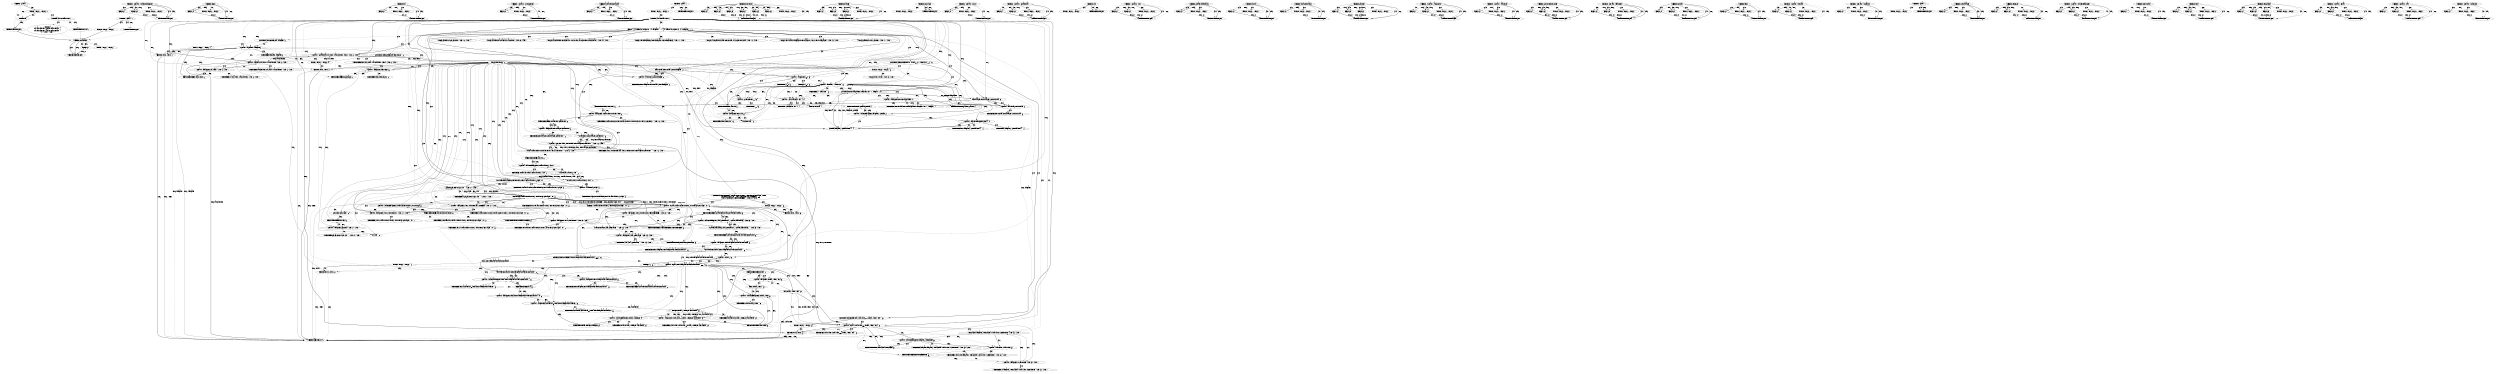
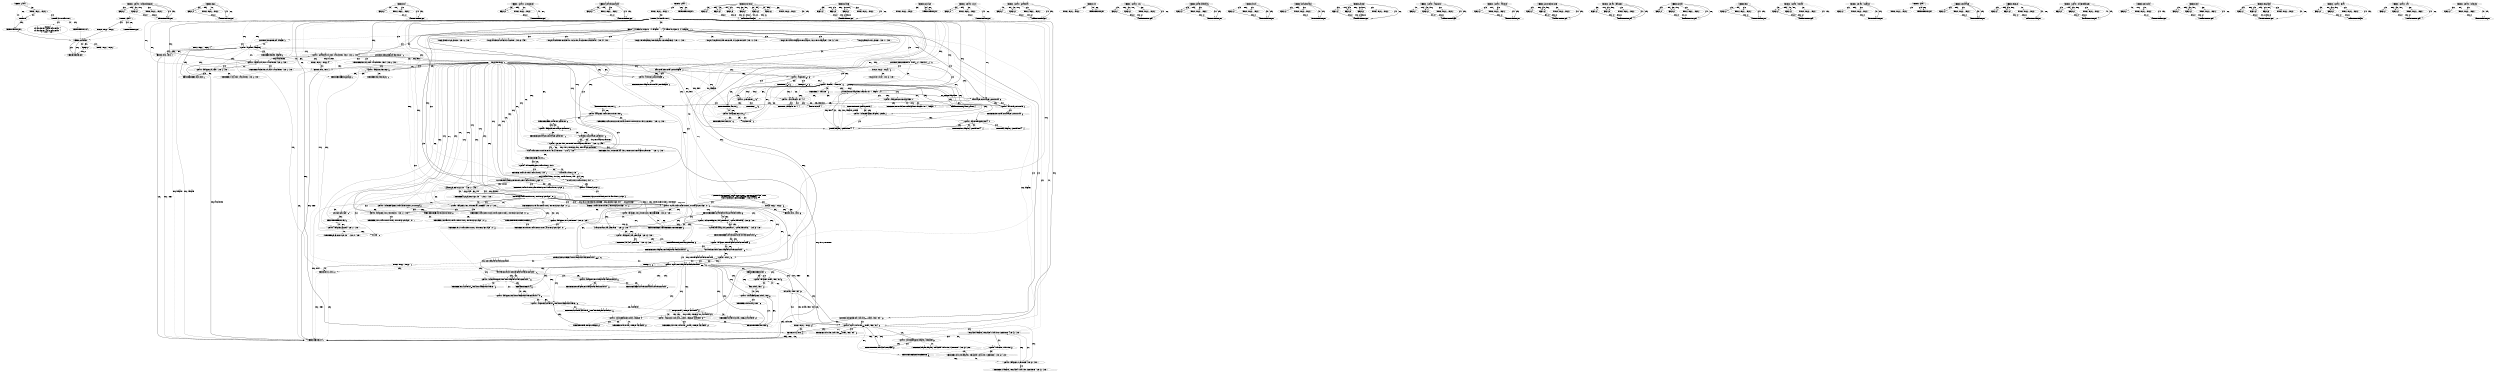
edge "<(<operator>.fieldAccess,views::MenuRunner)<SUB>22</SUB>>" -> "(FIELD_IDENTIFIER,MENU_DELETED,MENU_DELETED)": label "CFG: " -> "DDG: p3"
edge "(items,model_->items())" -> "(<operator>.fieldAccess,model_->items().end)": reversed
edge "(<operator>.indirectFieldAccess,delegate_->ItemClicked)" -> "(<operator>.indirection,*window_iter)": removed, label "CFG:"
